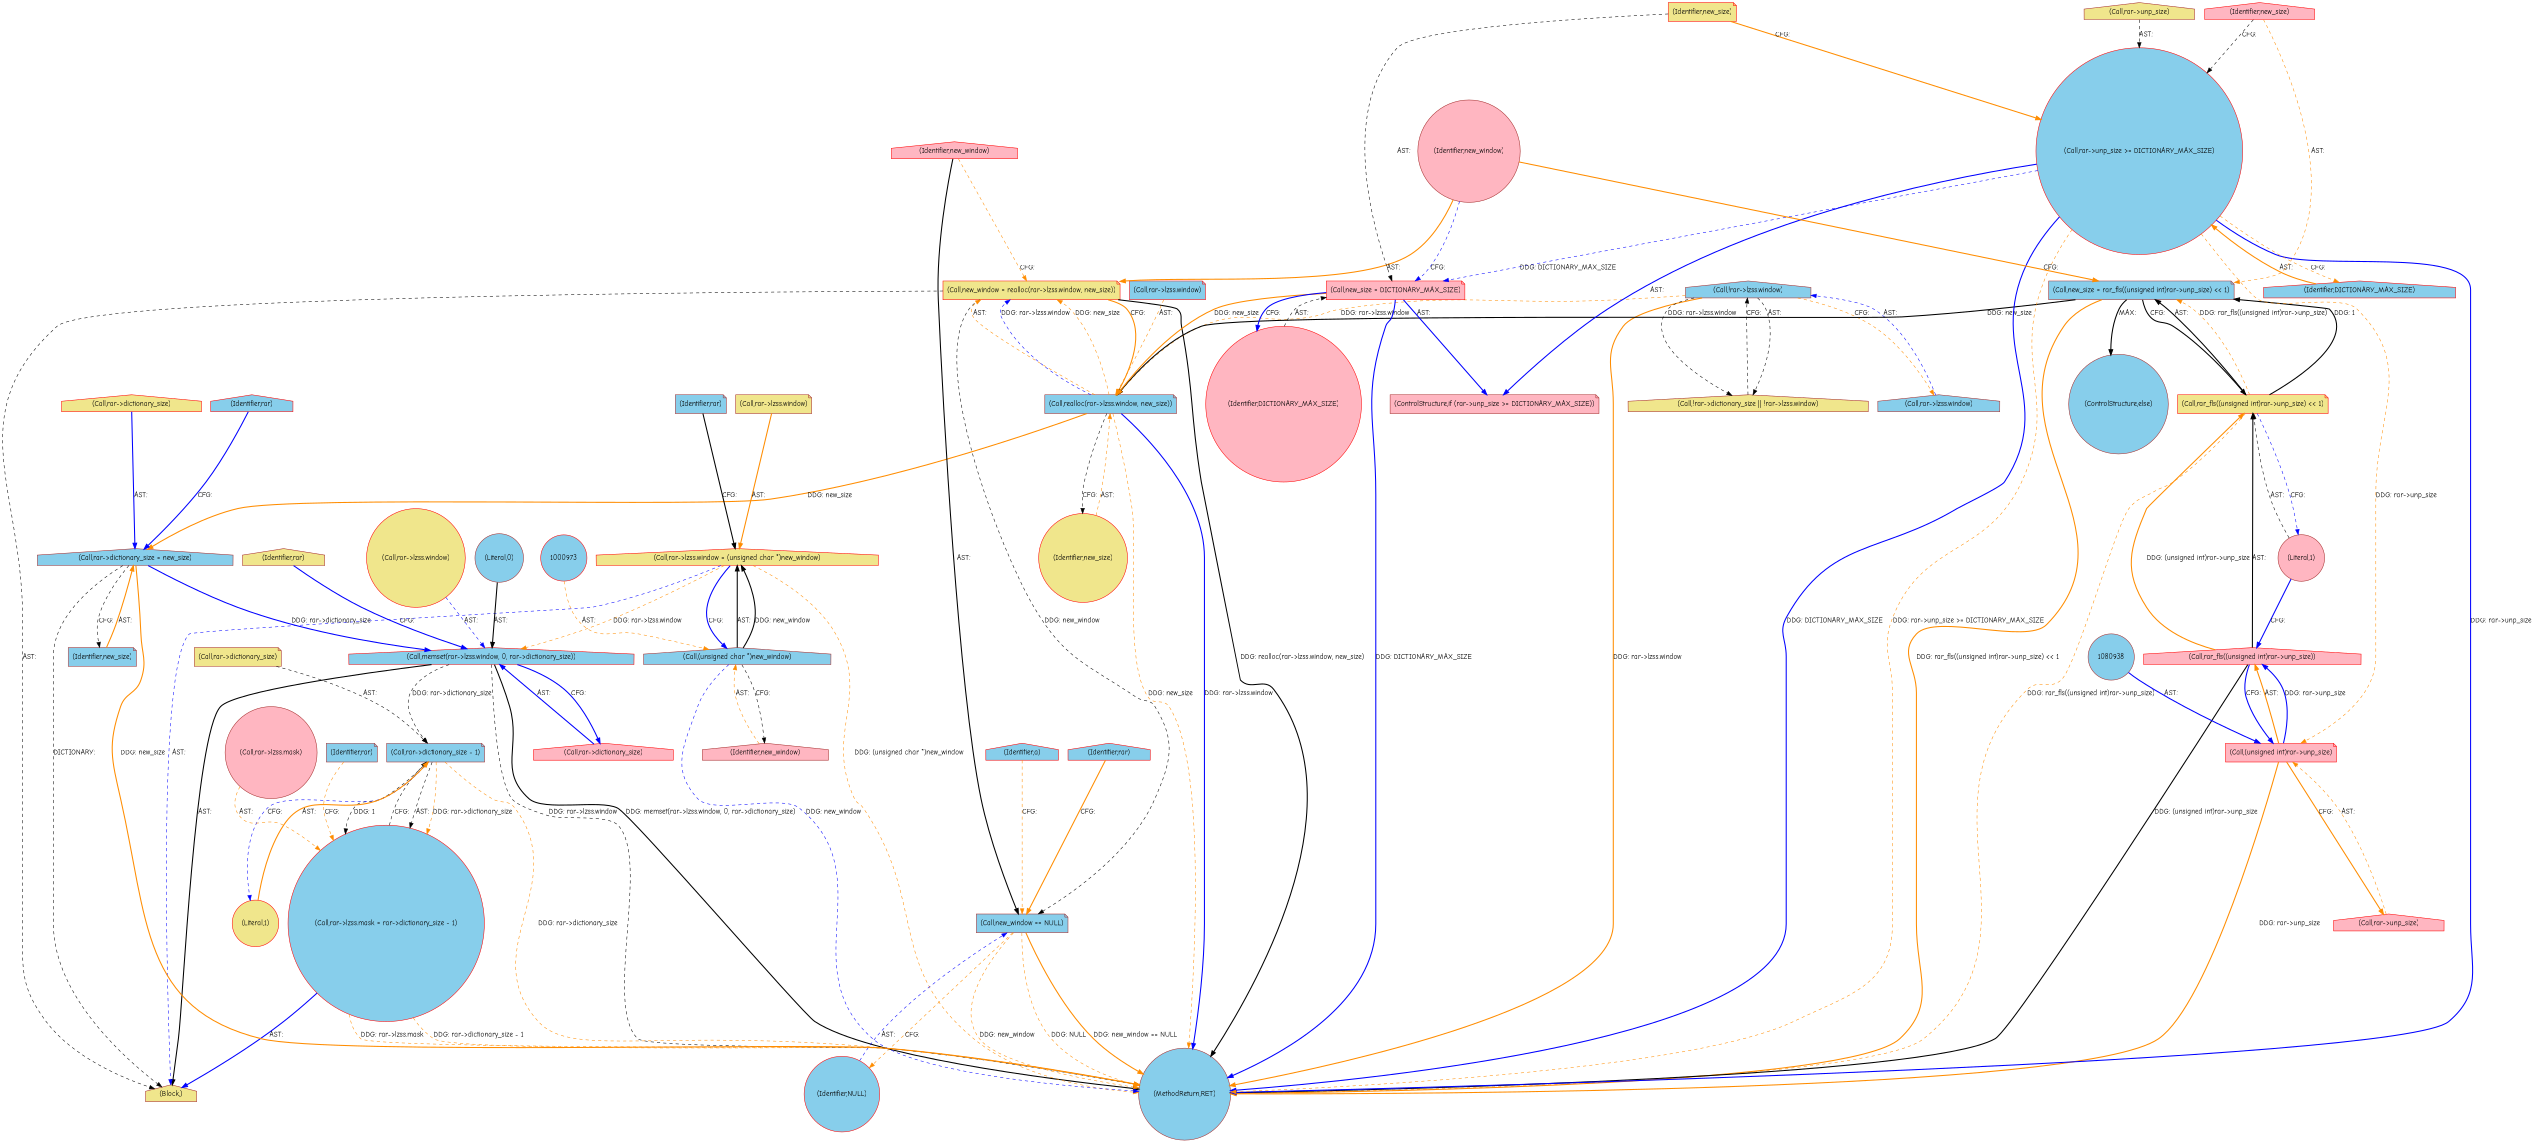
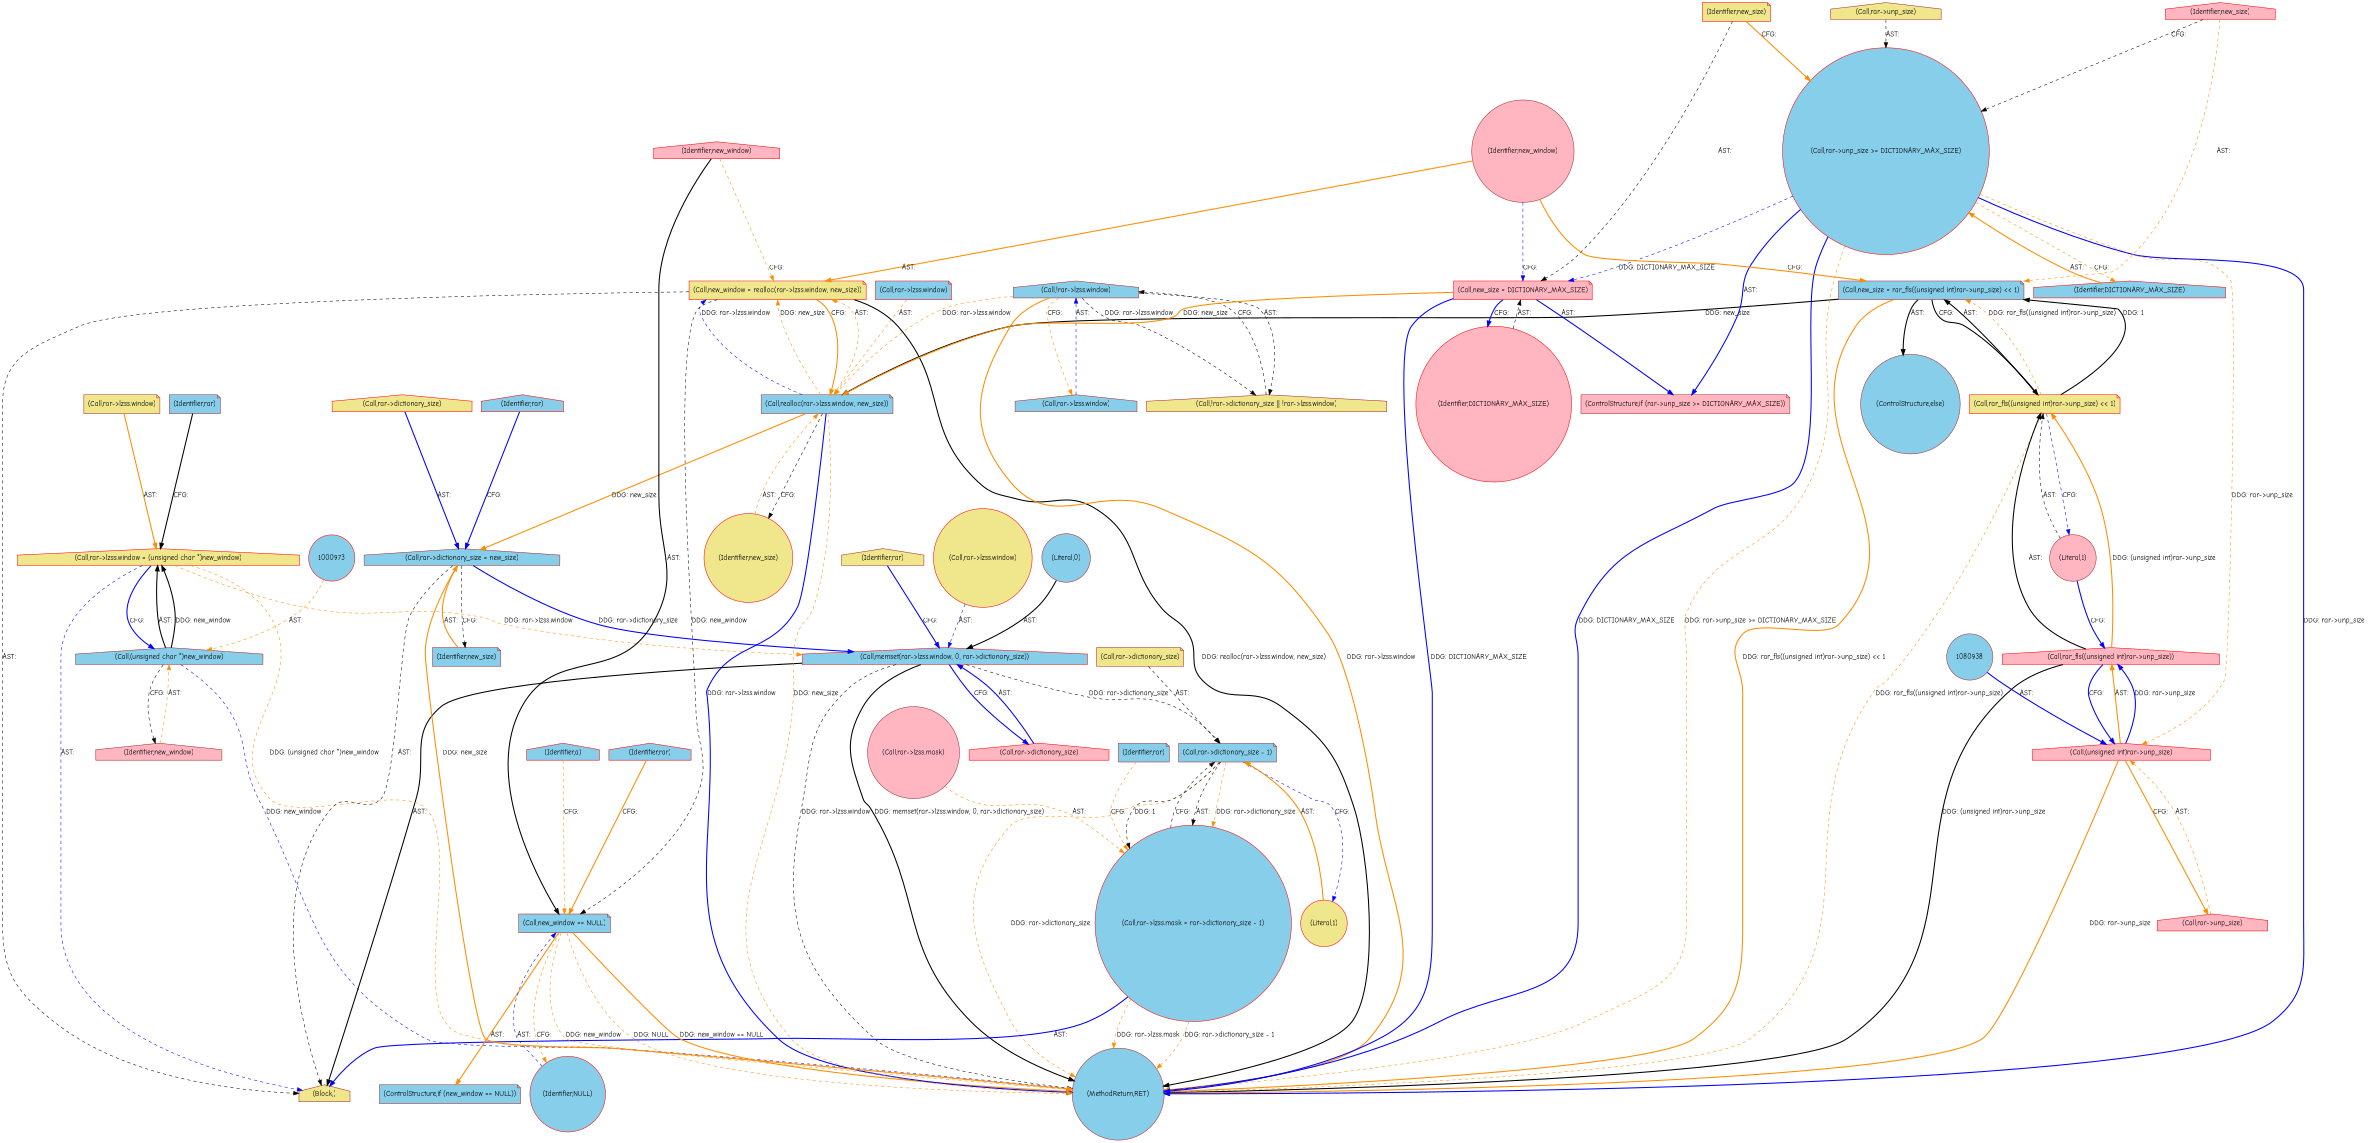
edge "(Call,new_size = rar_fls((unsigned int)rar->unp_size) << 1)" -> "(ControlStructure,else)": label "MAX: " -> "AST: "
edge "(Call,rar->dictionary_size = new_size)" -> "(Block,)": label "DICTIONARY: " -> "AST: "
node "(Call,(unsigned int)rar->unp_size)": shape note -> house
node "(ControlStructure,if (new_window == NULL))": added
